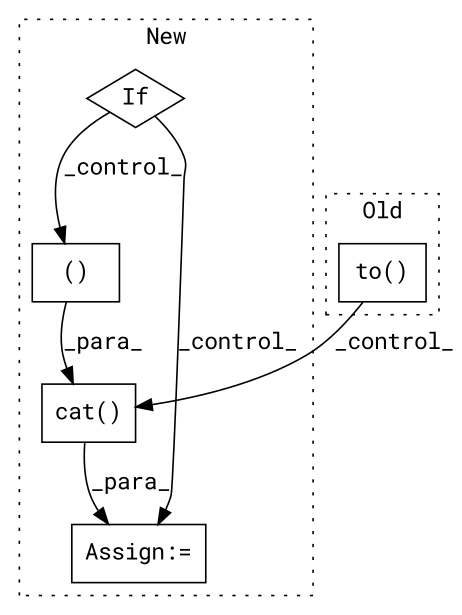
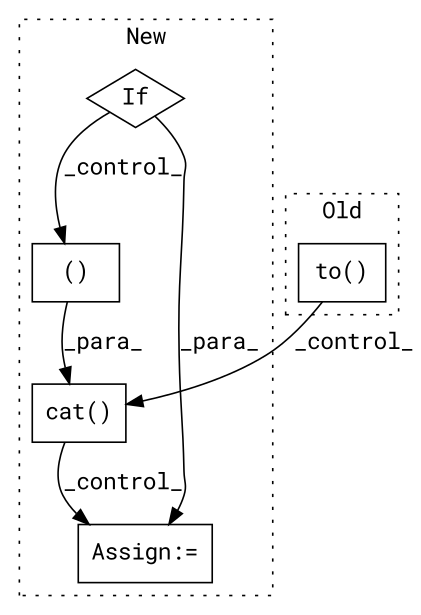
edge "If" -> "Assign:=": label "_control_" -> "_para_"
edge "cat()" -> "Assign:=": label "_para_" -> "_control_"
